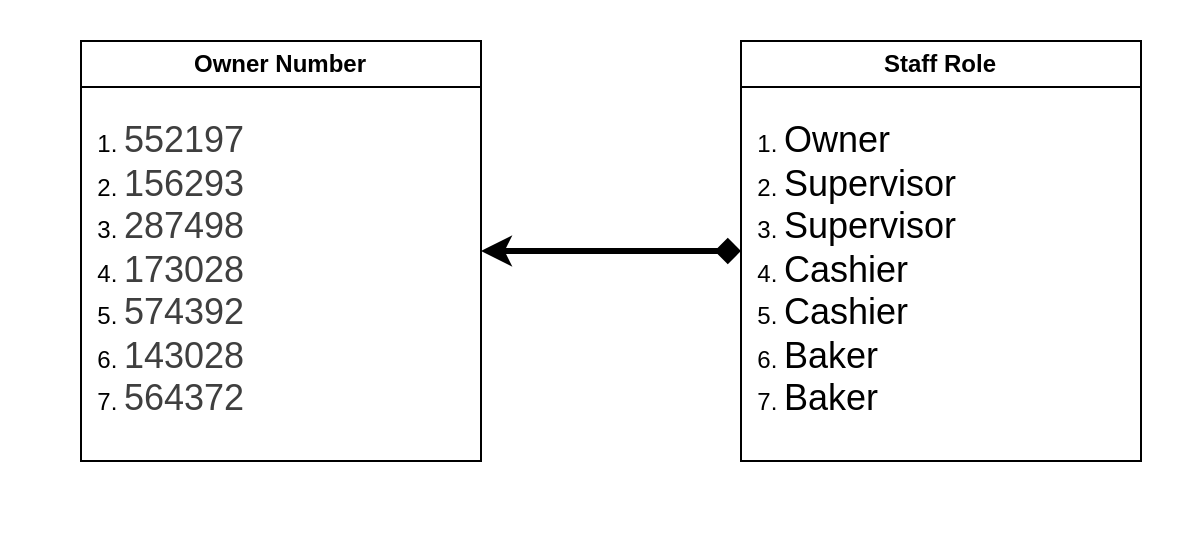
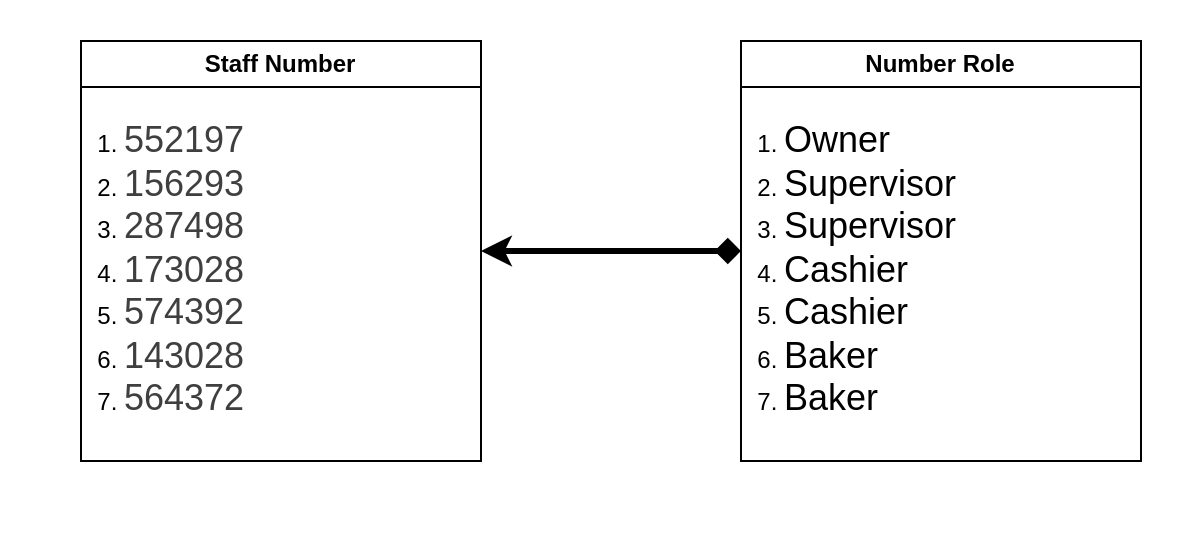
node "Owner Number": label "Owner Number" -> "Staff Number"
node "Staff Role": label "Staff Role" -> "Number Role"
